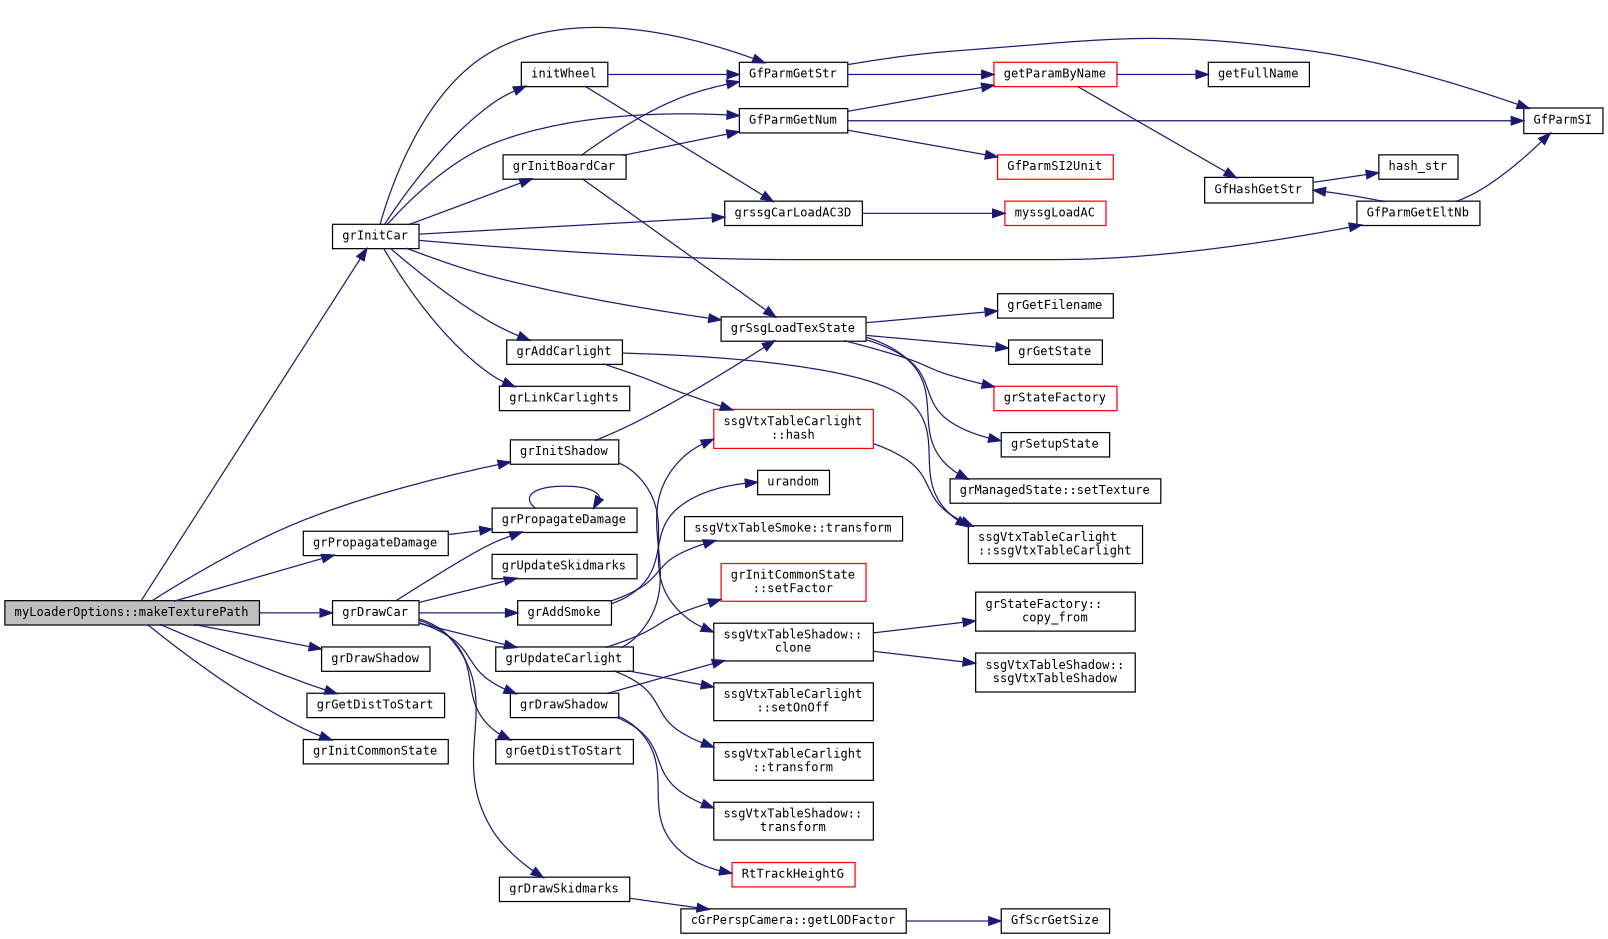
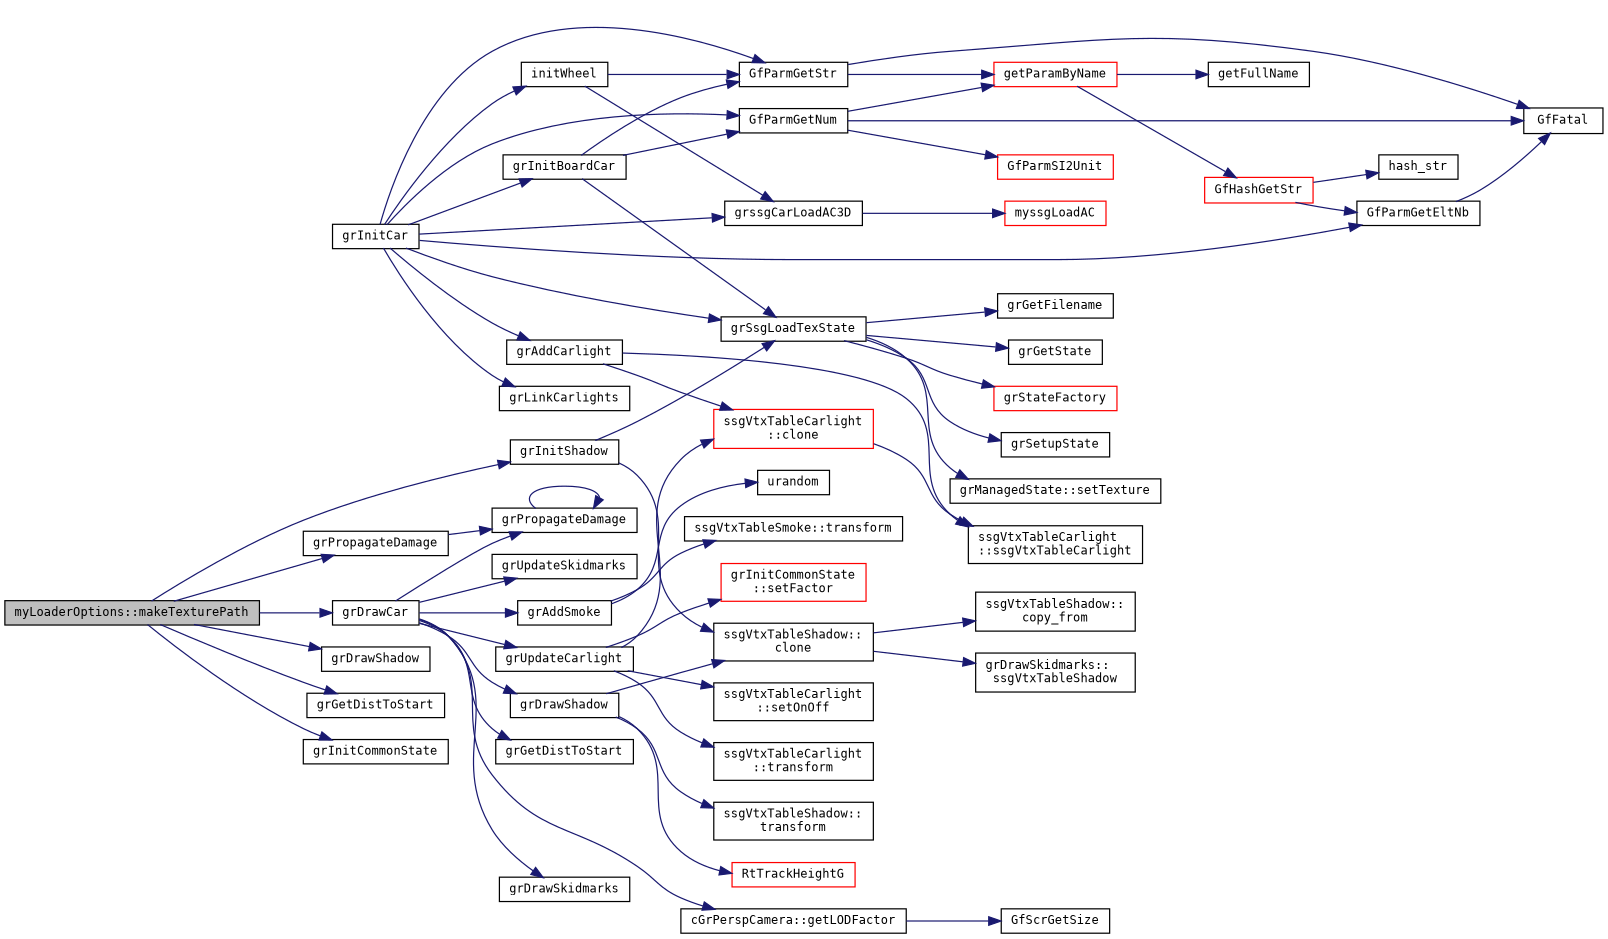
node "GfParmSI": label "GfParmSI" -> "GfFatal"
node "GfHashGetStr": color black -> red
edge "GfParmGetEltNb" -> "GfHashGetStr": reversed
node "ssgVtxTableCarlight ::hash": label "ssgVtxTableCarlight ::hash" -> "ssgVtxTableCarlight ::clone"
edge "myLoaderOptions::makeTexturePath" -> "grInitCar": removed
node "grStateFactory:: copy_from": label "grStateFactory:: copy_from" -> "ssgVtxTableShadow:: copy_from"
node "ssgVtxTableShadow:: ssgVtxTableShadow": label "ssgVtxTableShadow:: ssgVtxTableShadow" -> "grDrawSkidmarks:: ssgVtxTableShadow"
edge "grDrawSkidmarks" -> "cGrPerspCamera::getLODFactor": now "grDrawCar" -> "cGrPerspCamera::getLODFactor"
